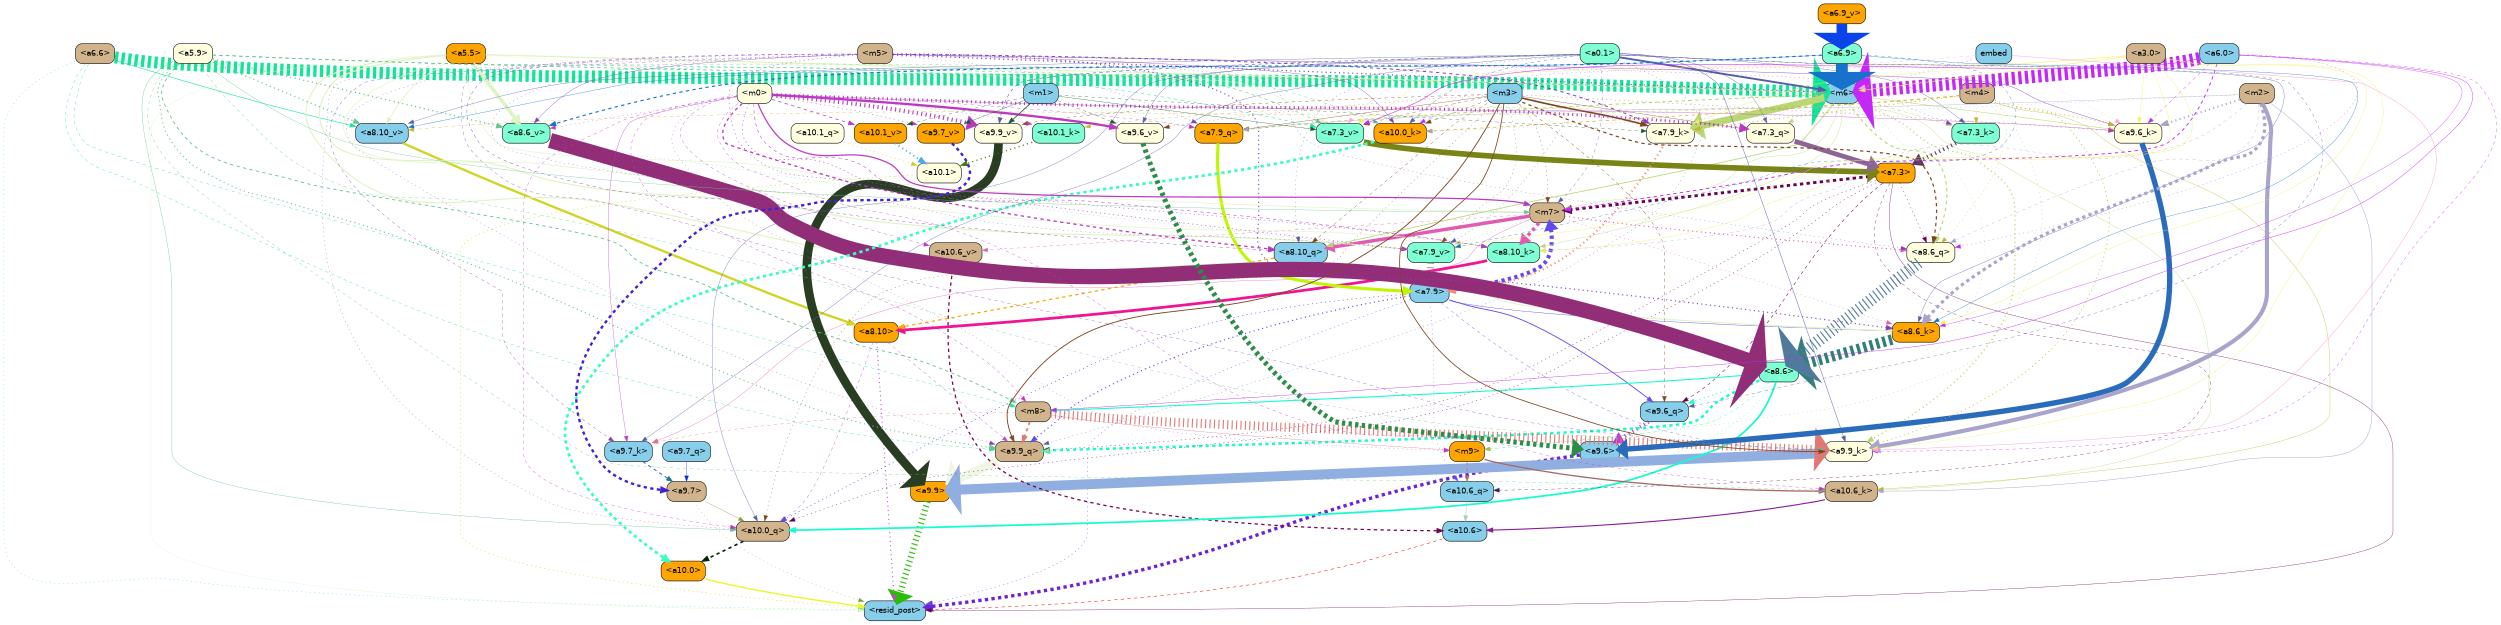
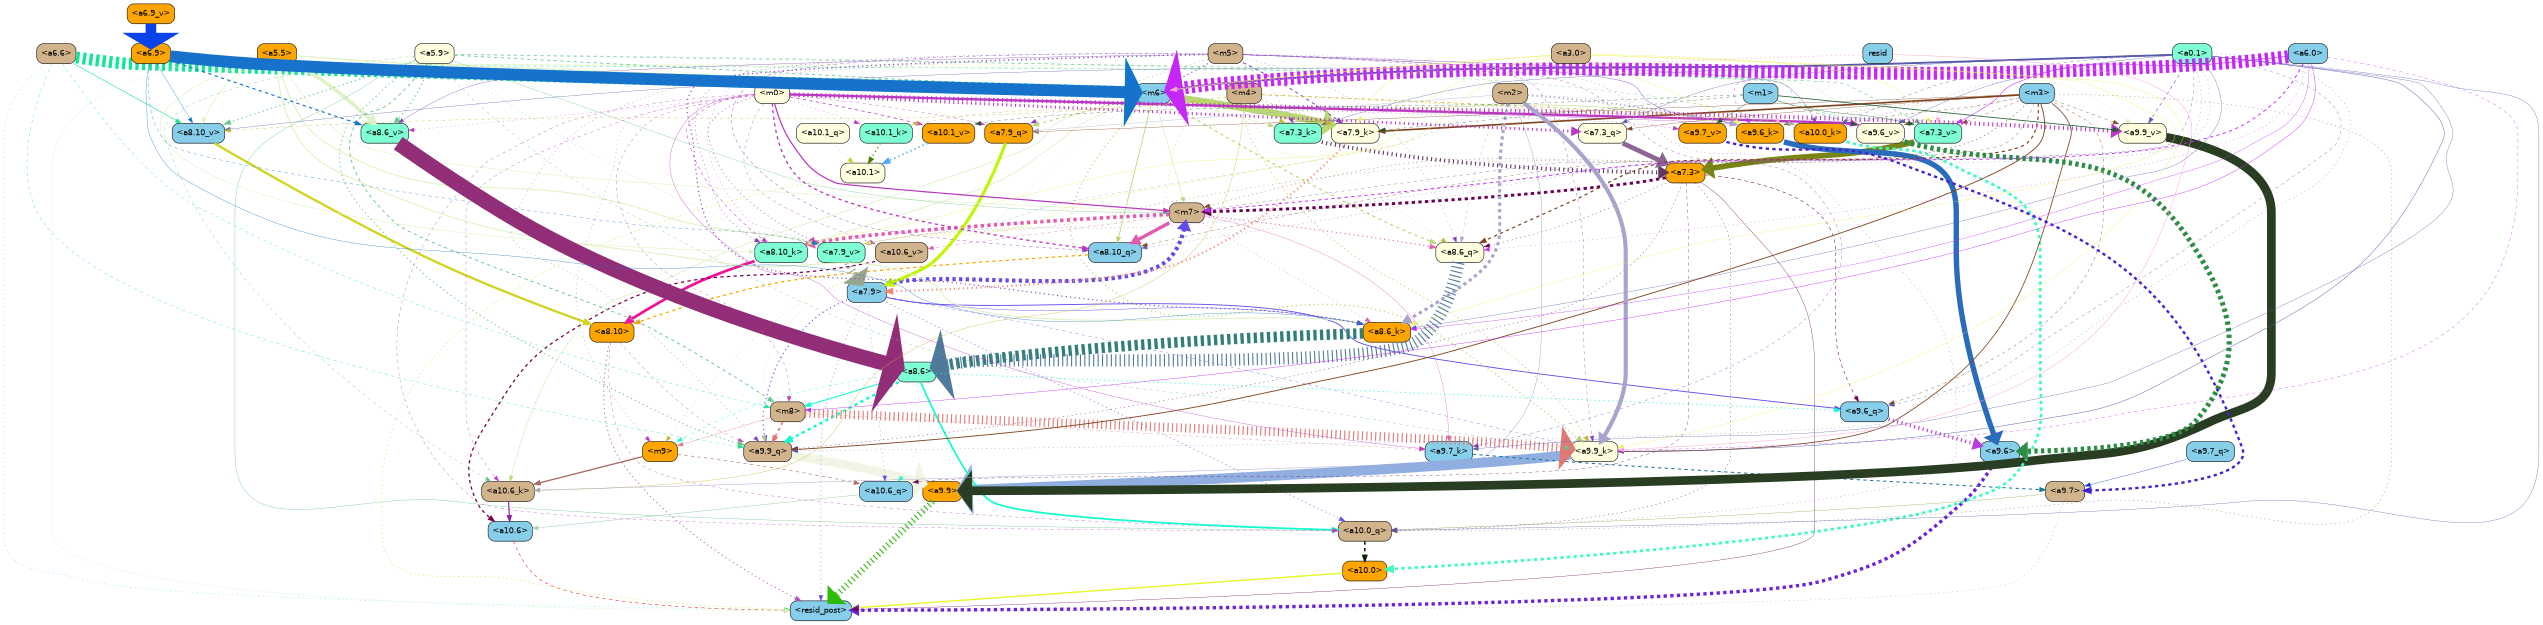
node "<a6.9>": fillcolor aquamarine -> orange
node "embed": label "embed" -> "resid"
node "<a9.6_k>": fillcolor lightyellow -> orange
edge "<a8.6_v>" -> "<a7.9_v>": now "<a5.9>" -> "<a7.9_v>"
